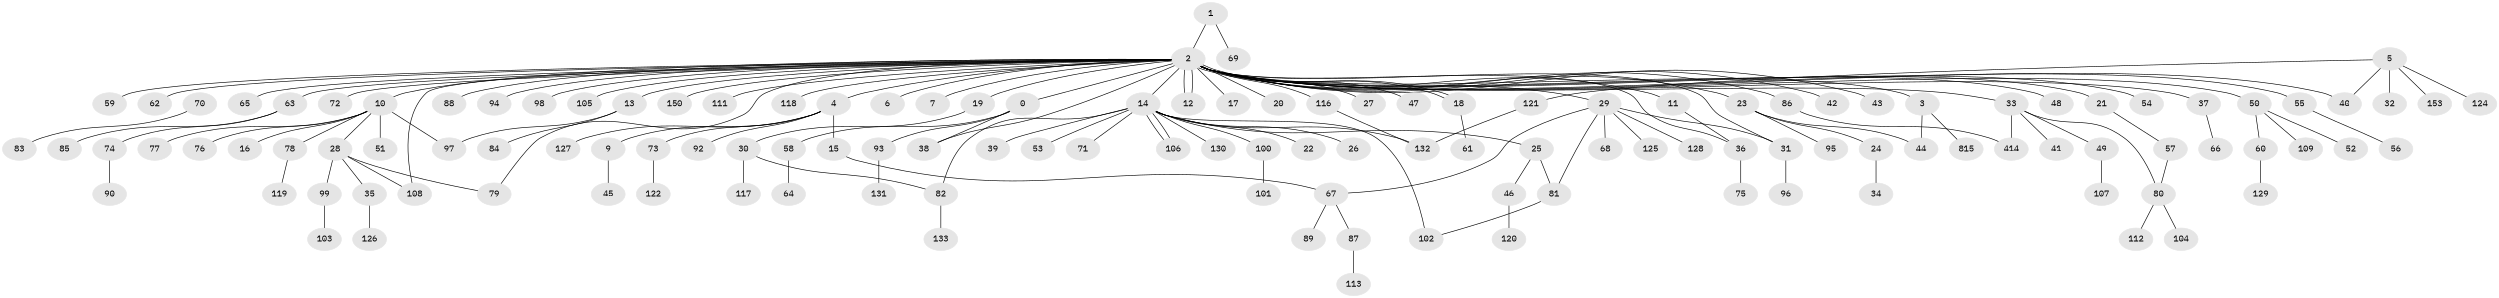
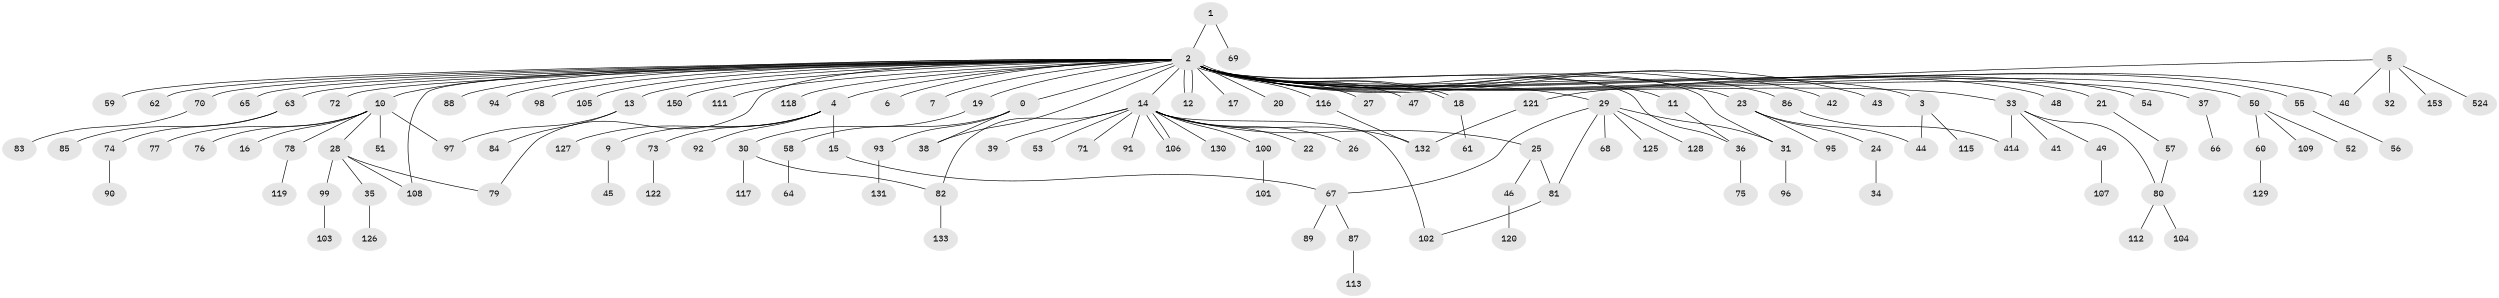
edge "2" -- "70": added
node "124": label "124" -> "524"
node "91": added
node "815": label "815" -> "115"
